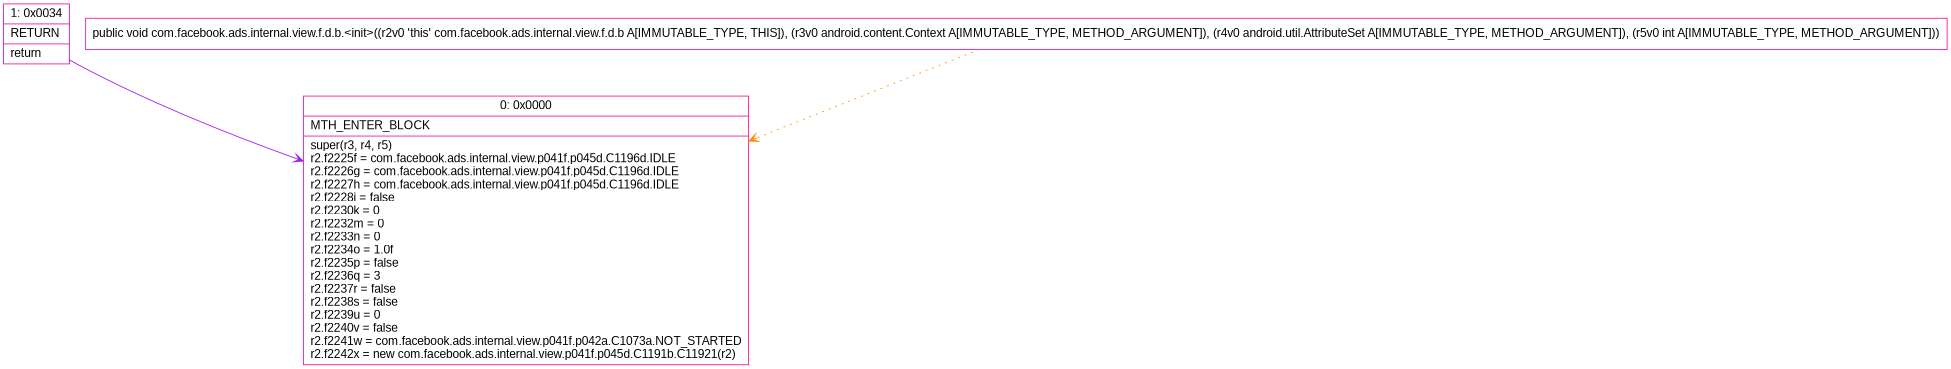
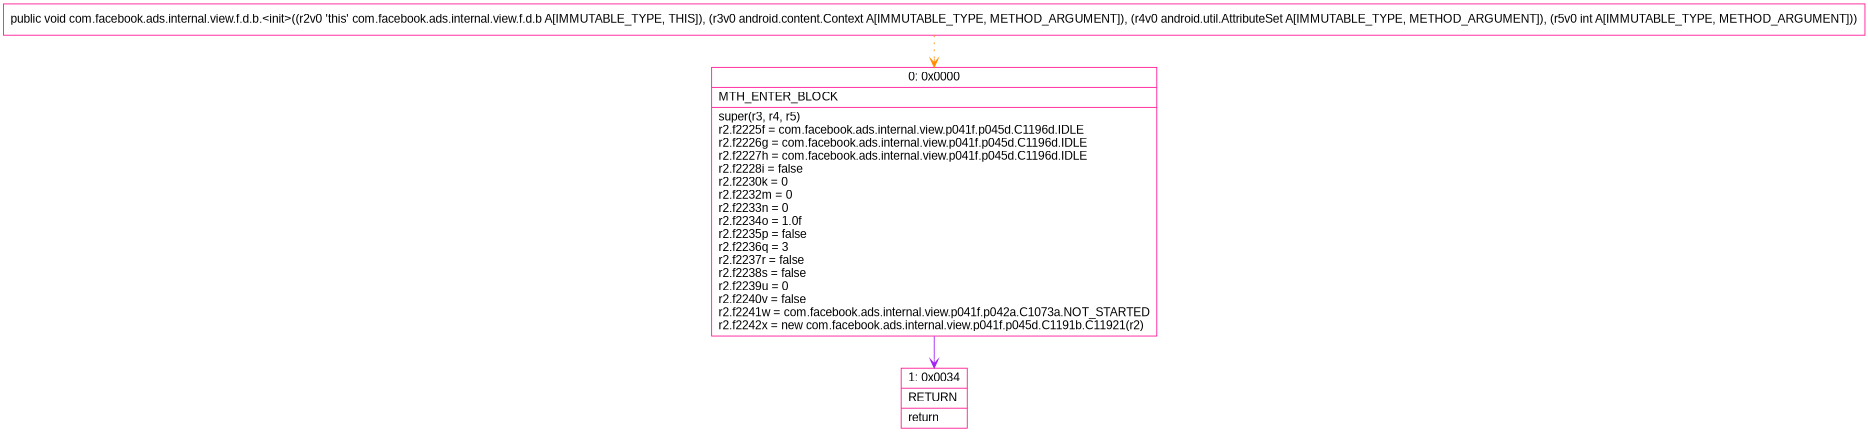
edge "1: 0x0034" -> "0: 0x0000": reversed
